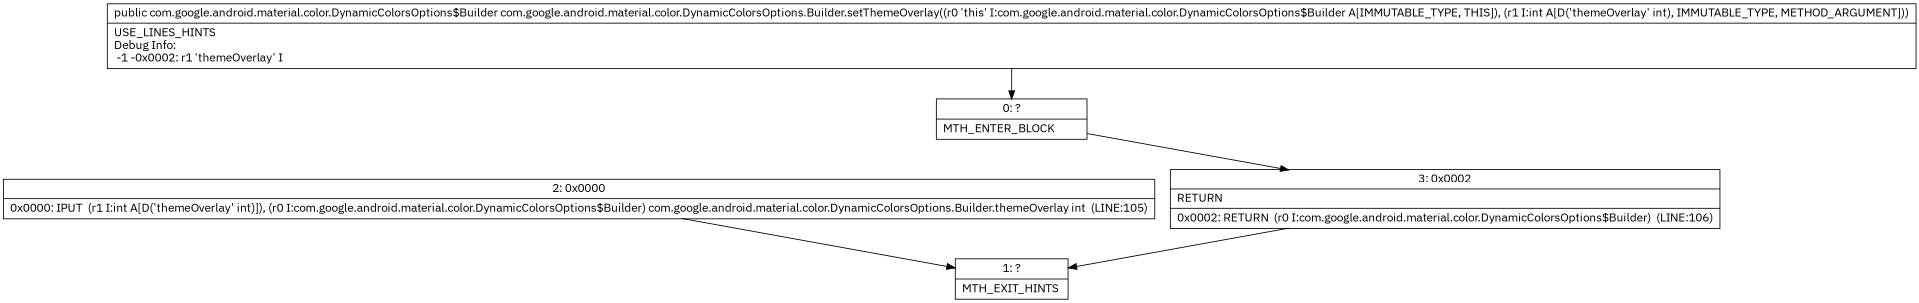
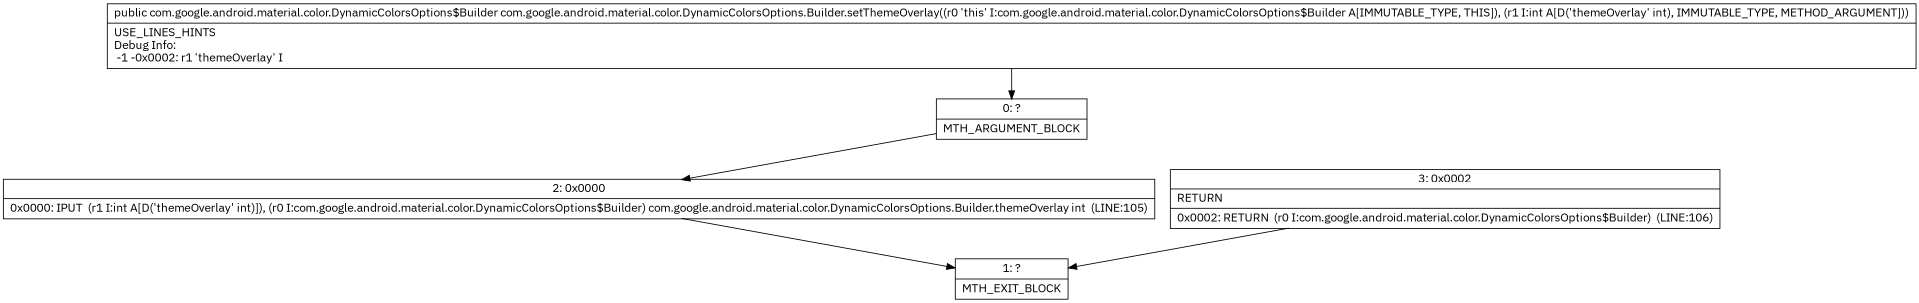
node "0: ?": text "MTH_ENTER_BLOCK" -> "MTH_ARGUMENT_BLOCK"
edge "0: ?" -> "3: 0x0002": now "0: ?" -> "2: 0x0000"
node "1: ?": text "MTH_EXIT_HINTS" -> "MTH_EXIT_BLOCK"
